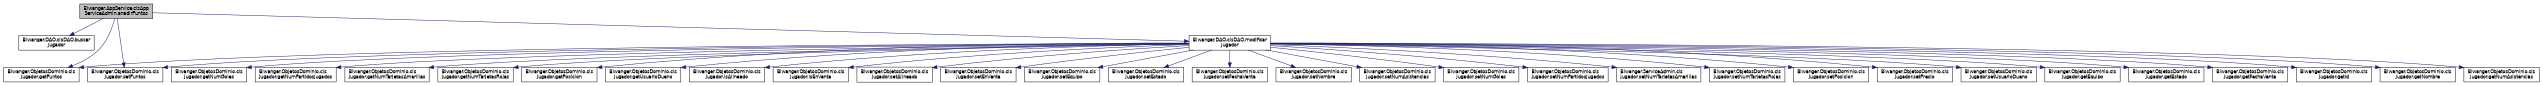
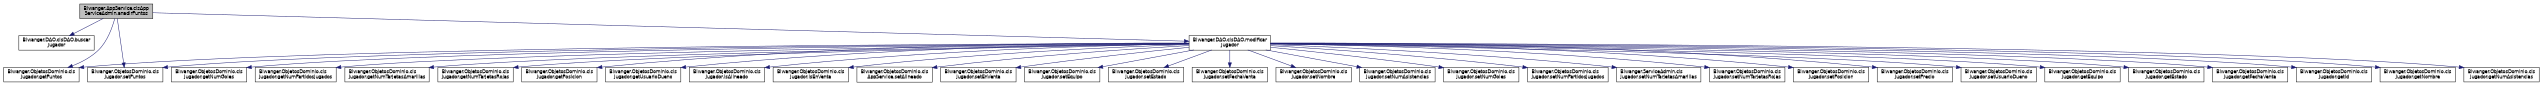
node "Biwanger.ObjetosDominio.cls Jugador.setAlineado": label "Biwanger.ObjetosDominio.cls Jugador.setAlineado" -> "Biwanger.ObjetosDominio.cls AppService.setAlineado"
